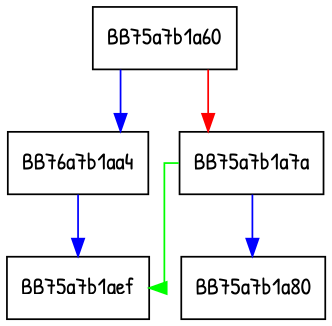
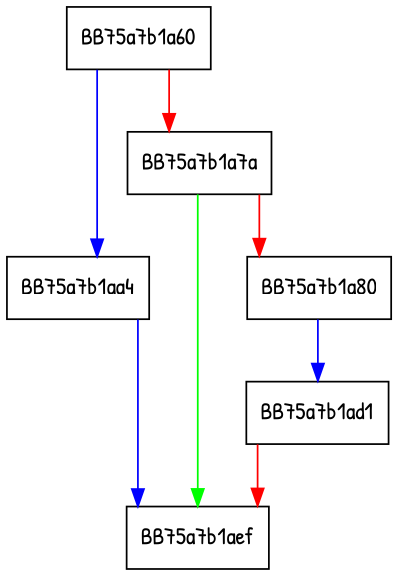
node "BB76a7b1aa4": label "BB76a7b1aa4" -> "BB75a7b1aa4"
edge "BB75a7b1a7a" -> "BB75a7b1a80": color blue -> red
node "BB75a7b1ad1": added
